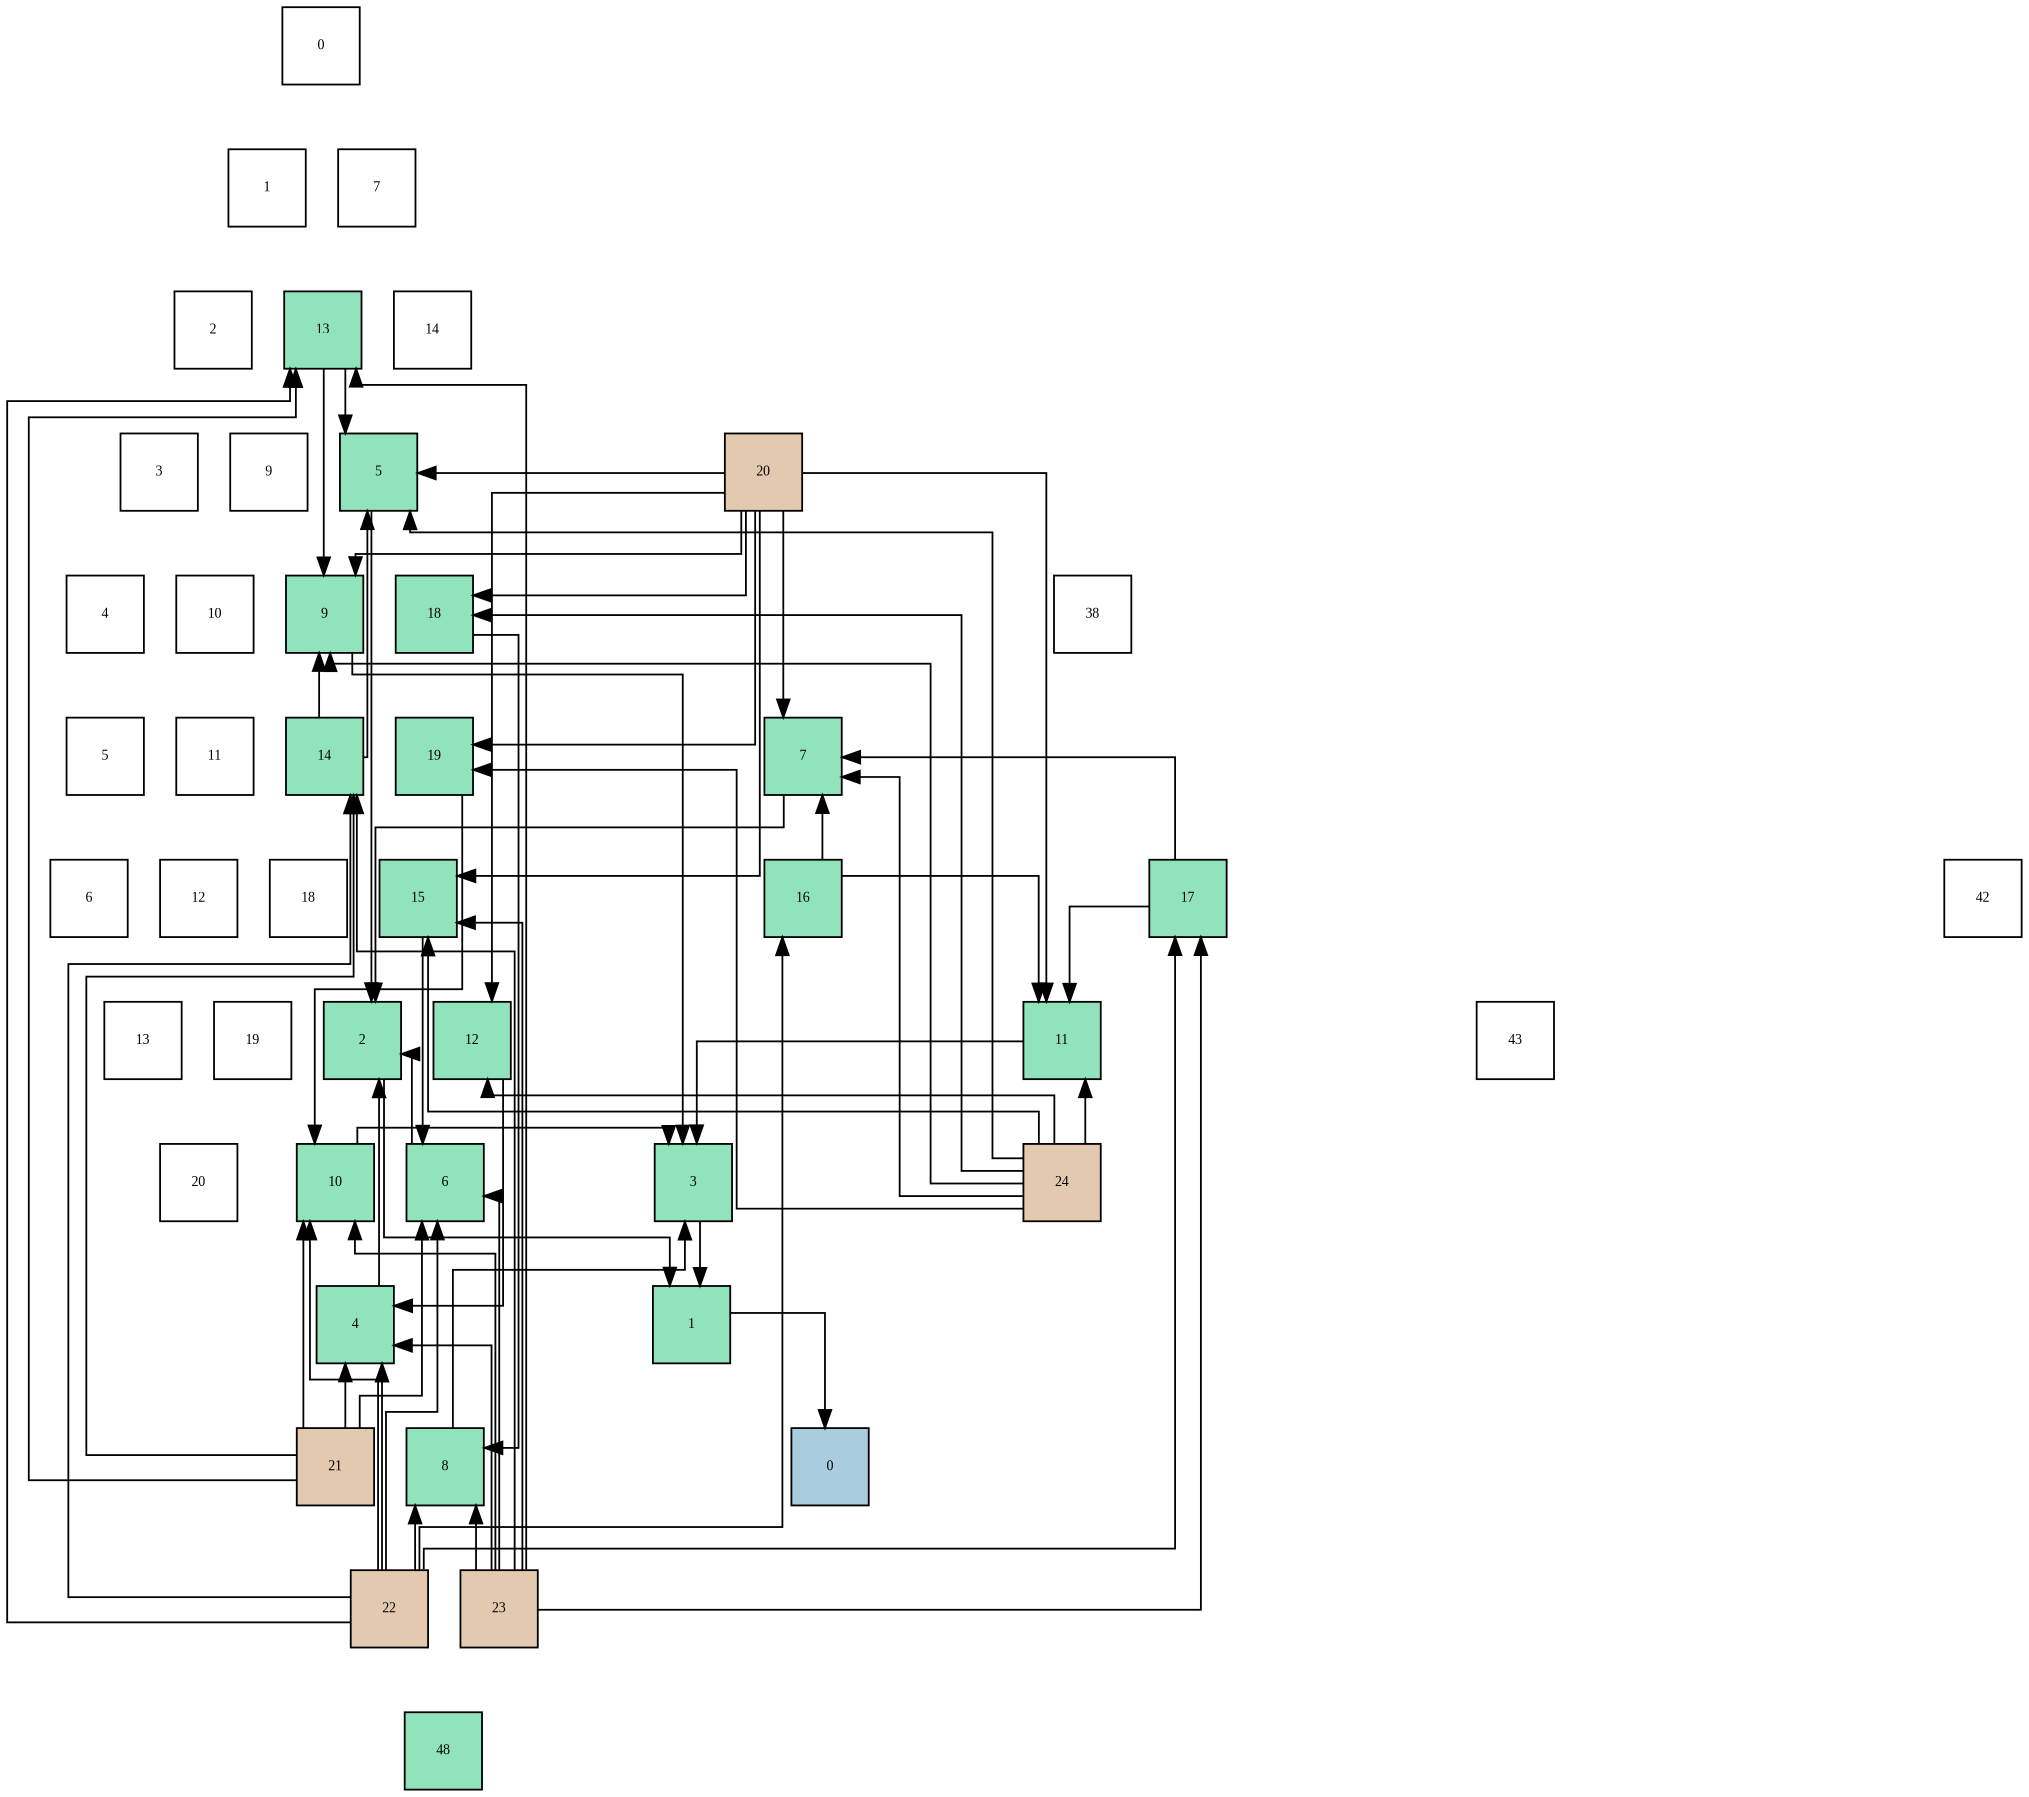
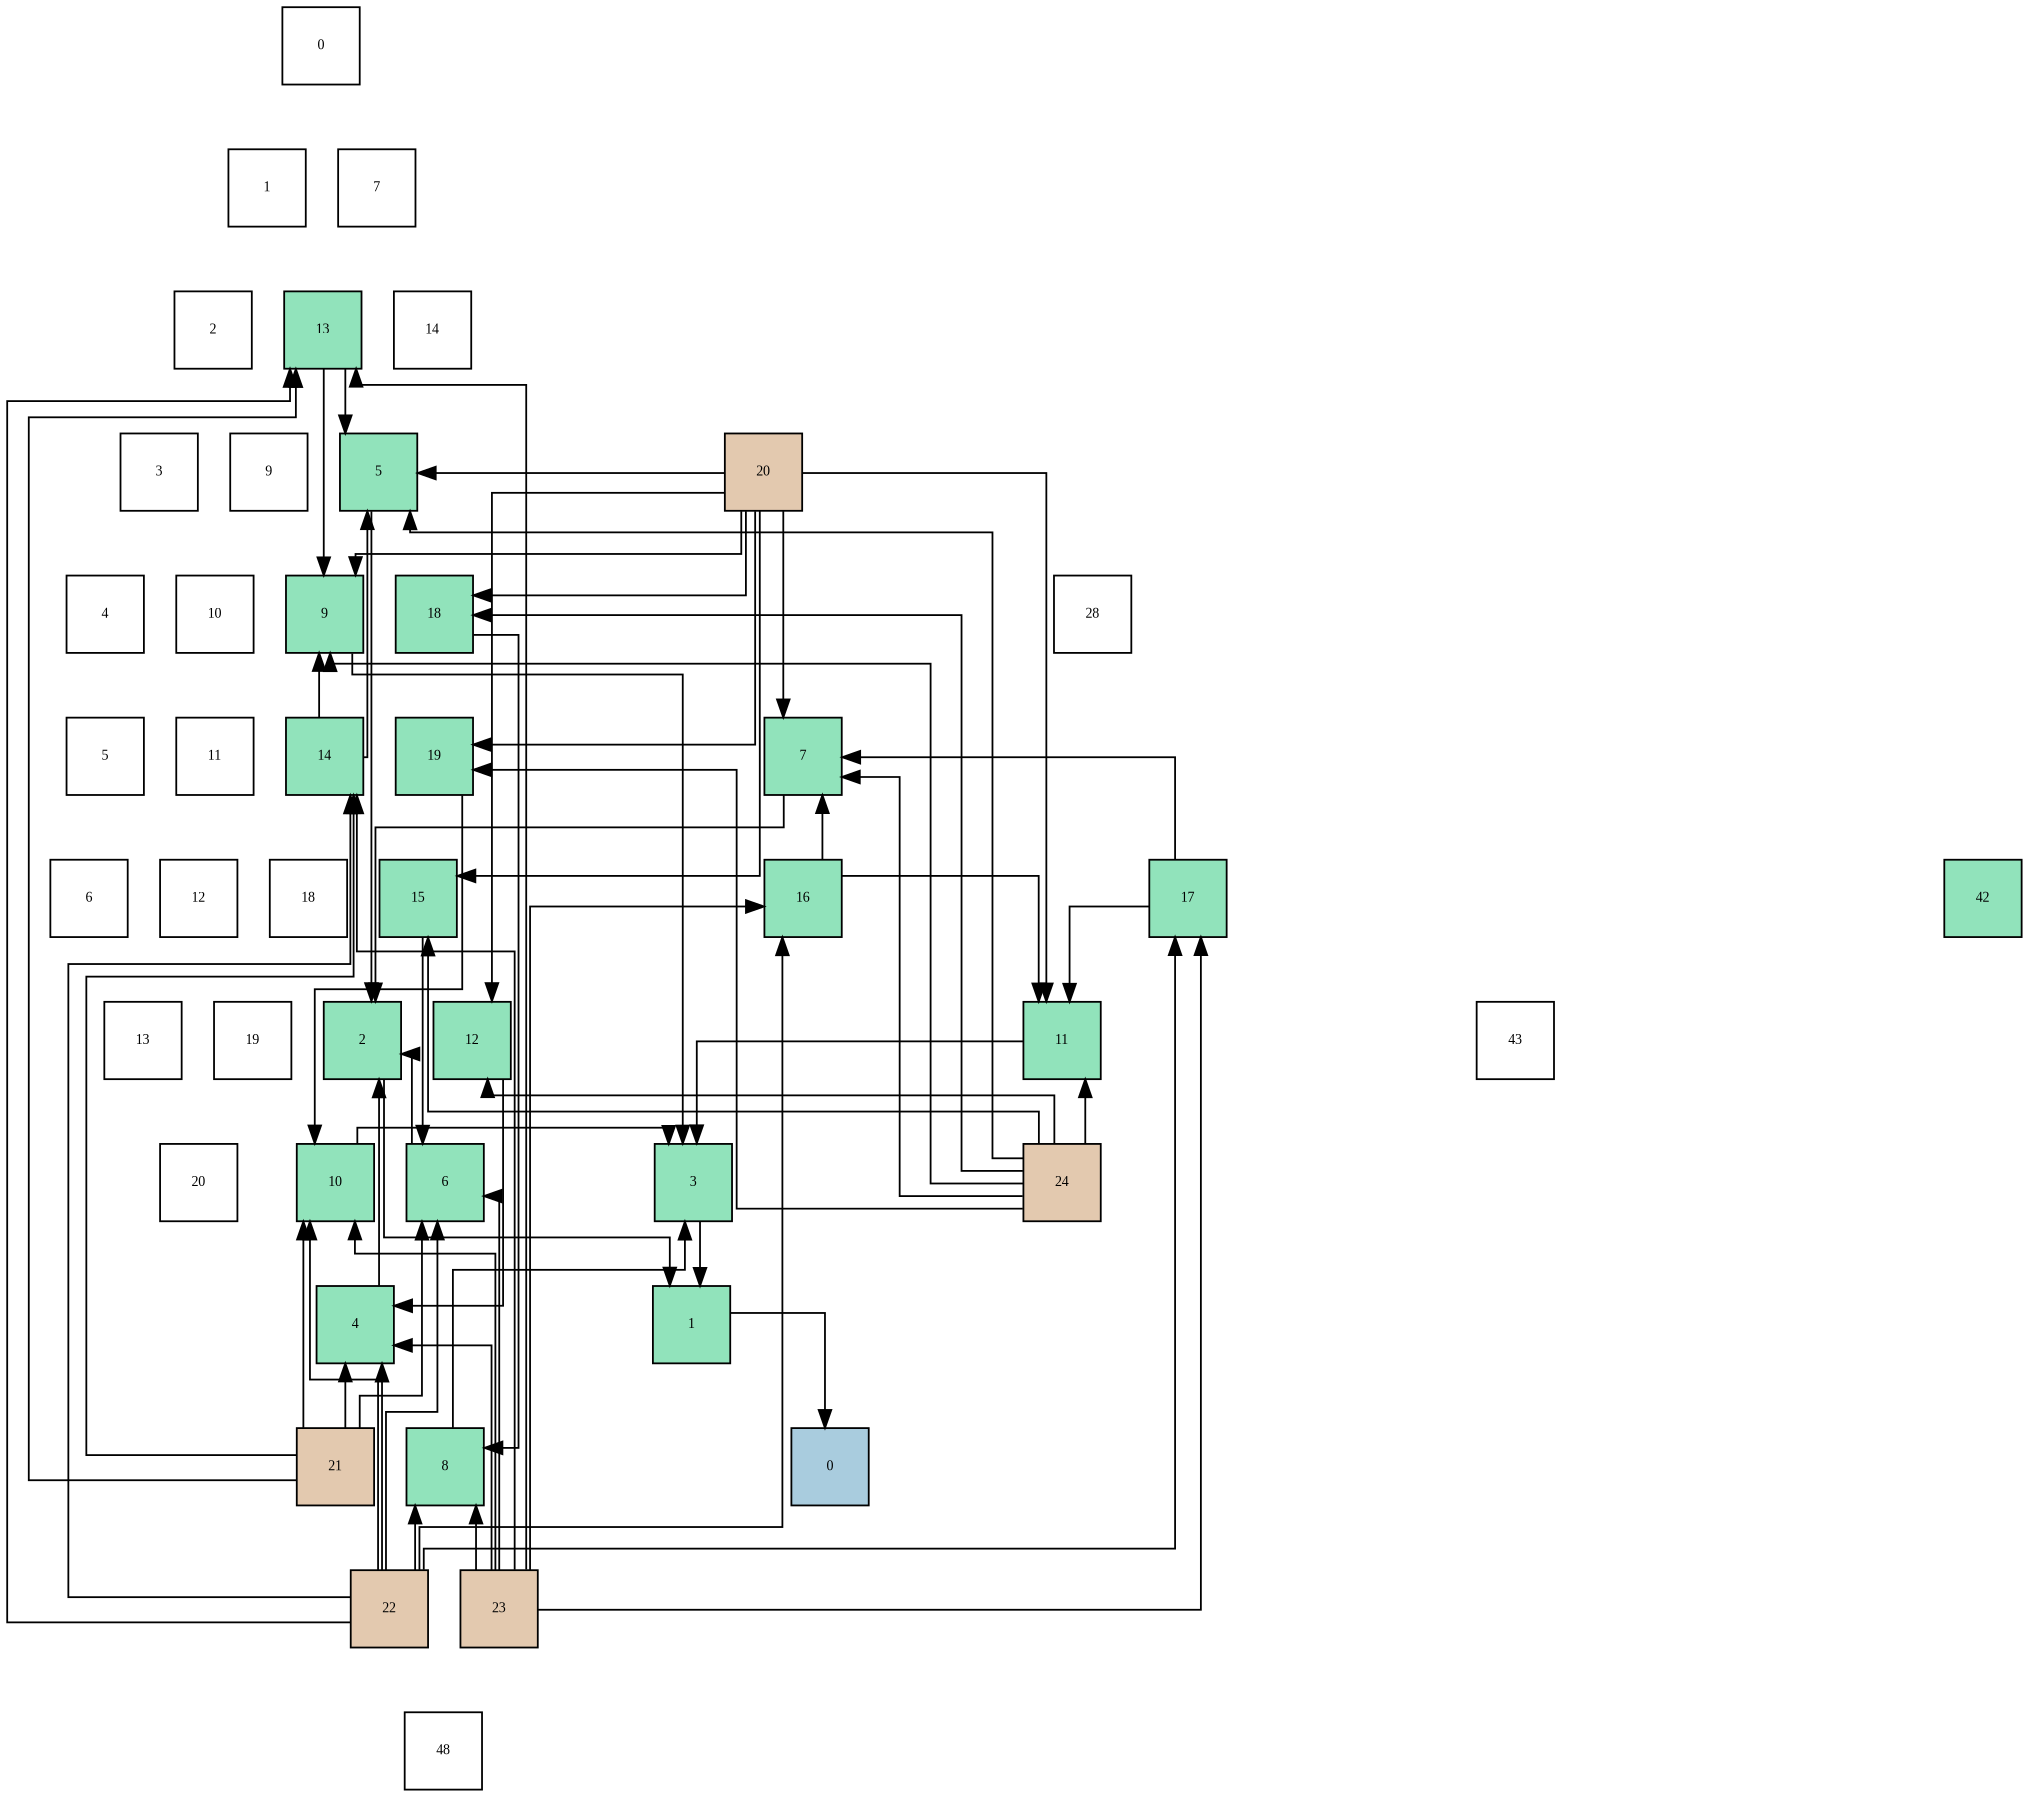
node "38": label "38" -> "28"
node "42": fillcolor #ffffff -> #91e3bb
edge "23" -> "15": now "23" -> "16"
node "48": fillcolor #91e3bb -> #ffffff
